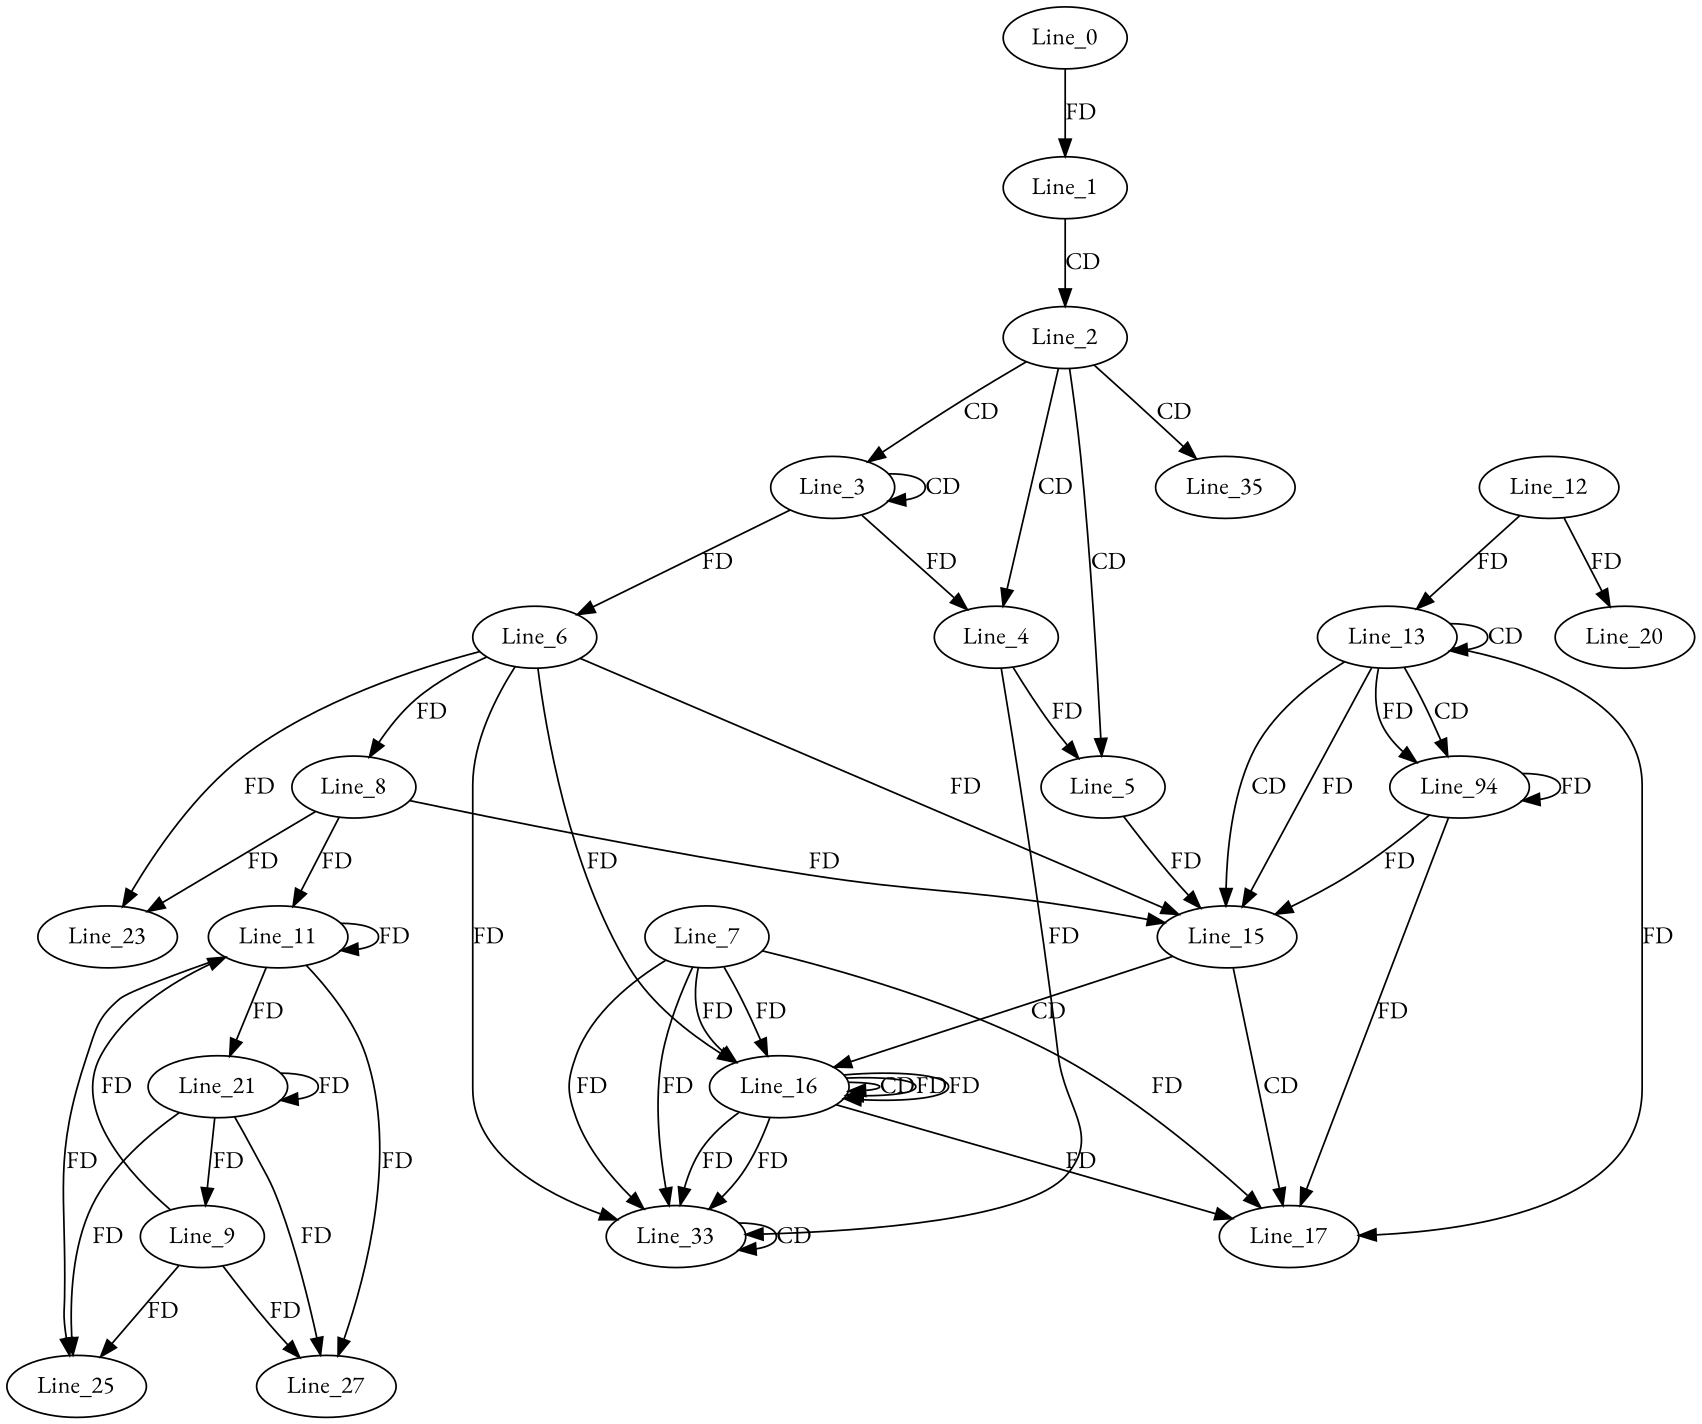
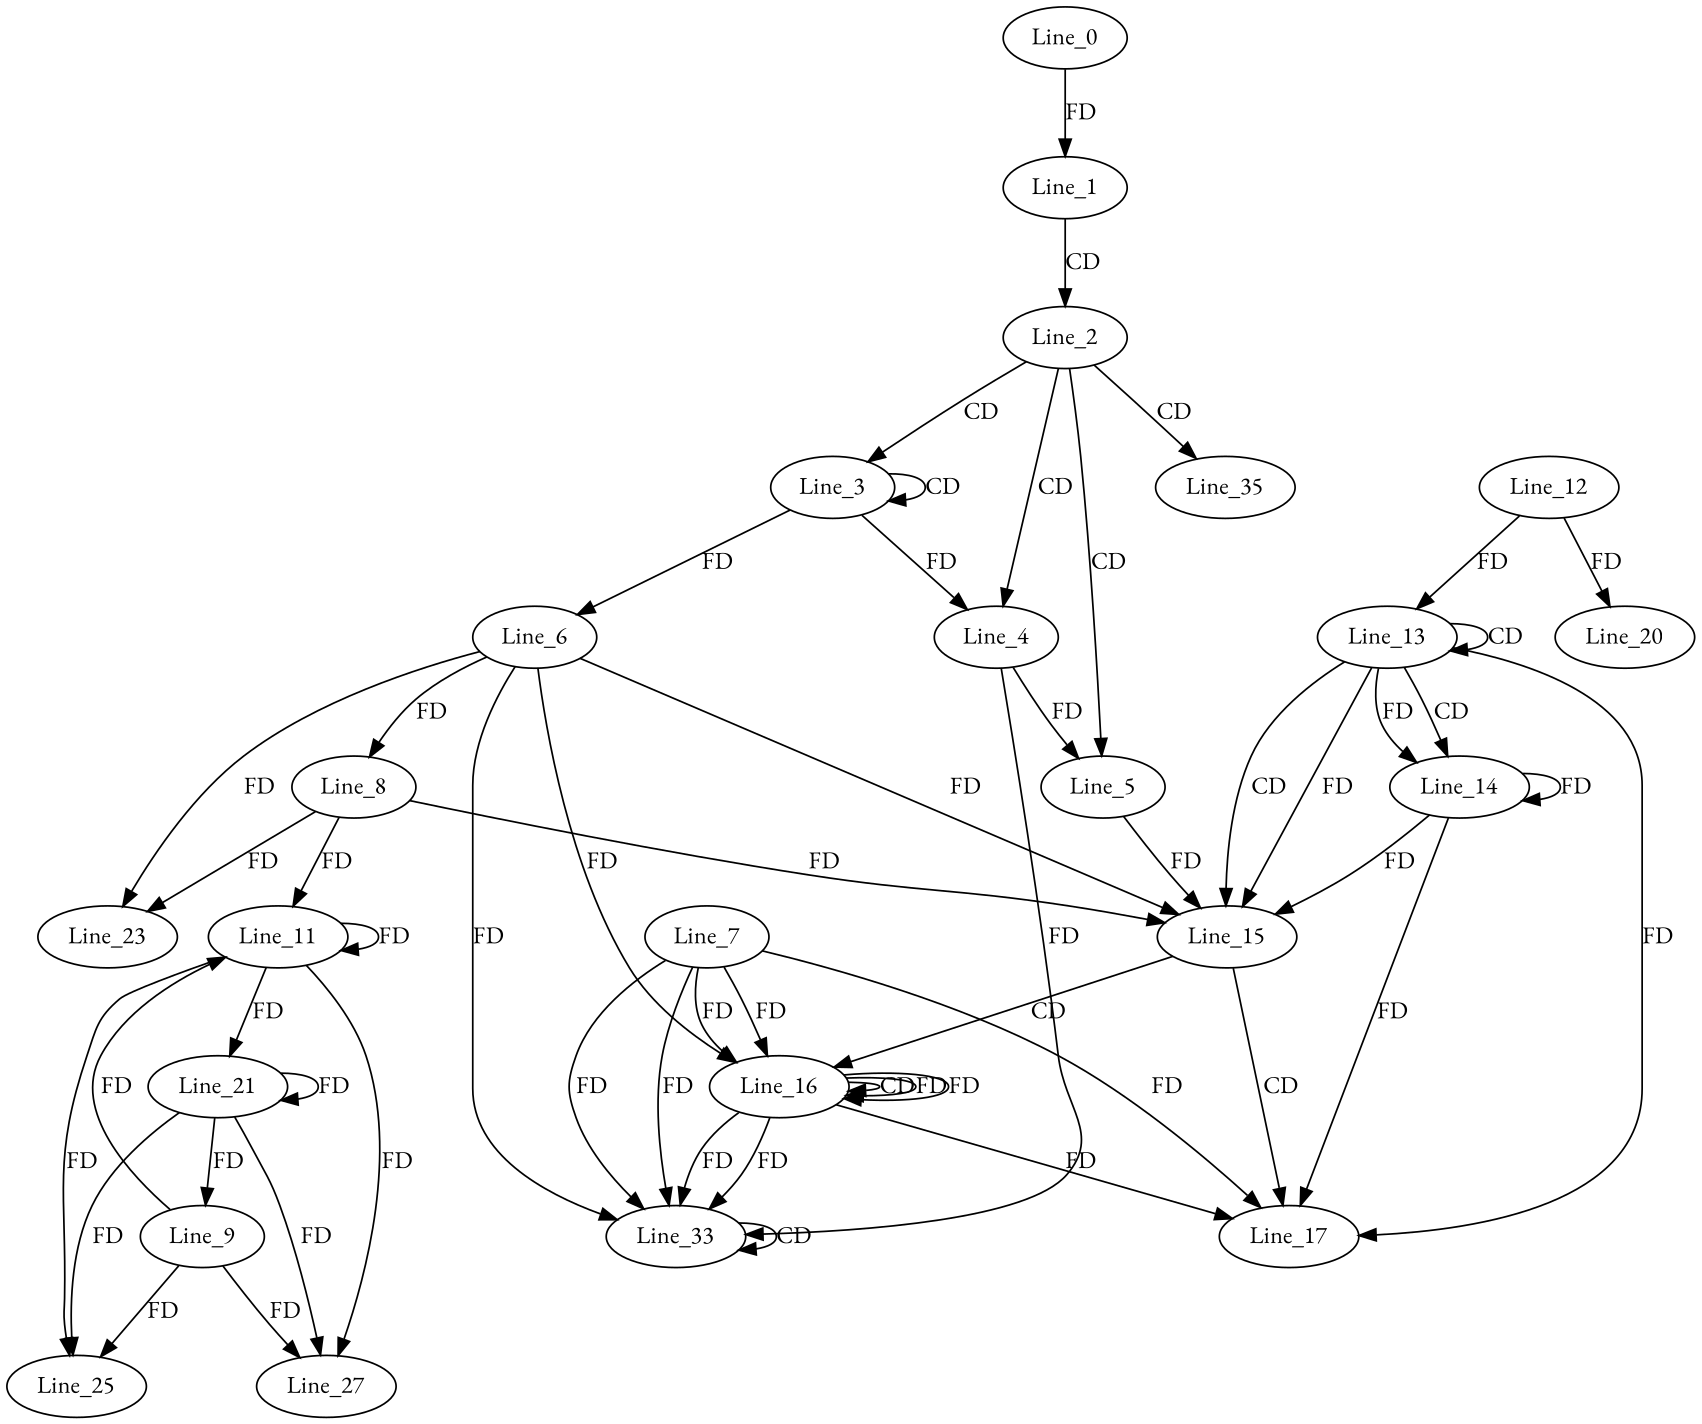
node "Line_94": label "Line_94" -> "Line_14"
